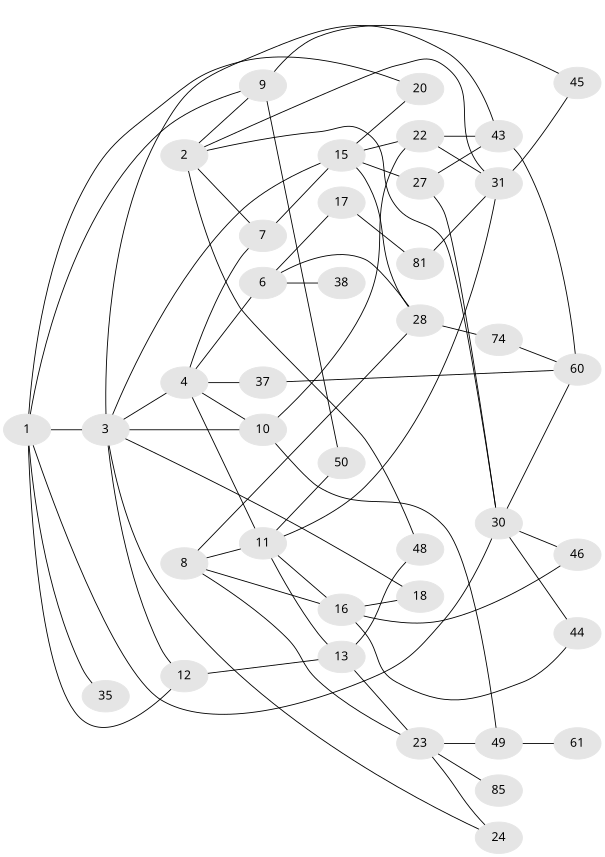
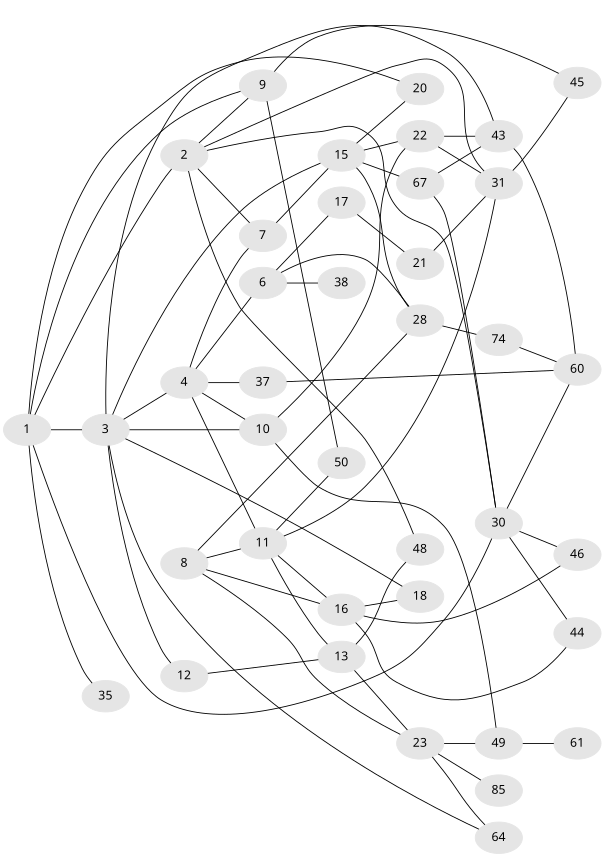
node "27": label "27" -> "67"
node "81": label "81" -> "21"
edge "1" -- "12": now "1" -- "2"
node "24": label "24" -> "64"
